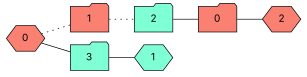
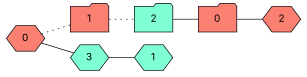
node "3": shape folder -> hexagon
